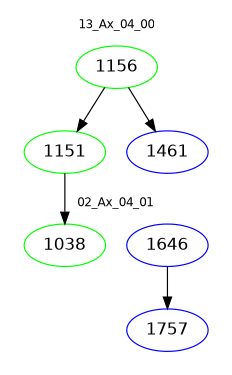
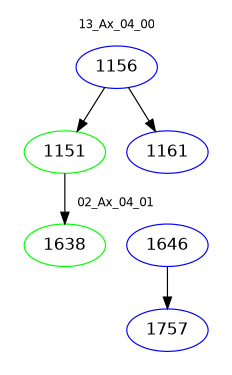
node "1156": color green -> blue
node "1461": label "1461" -> "1161"
node "1038": label "1038" -> "1638"
